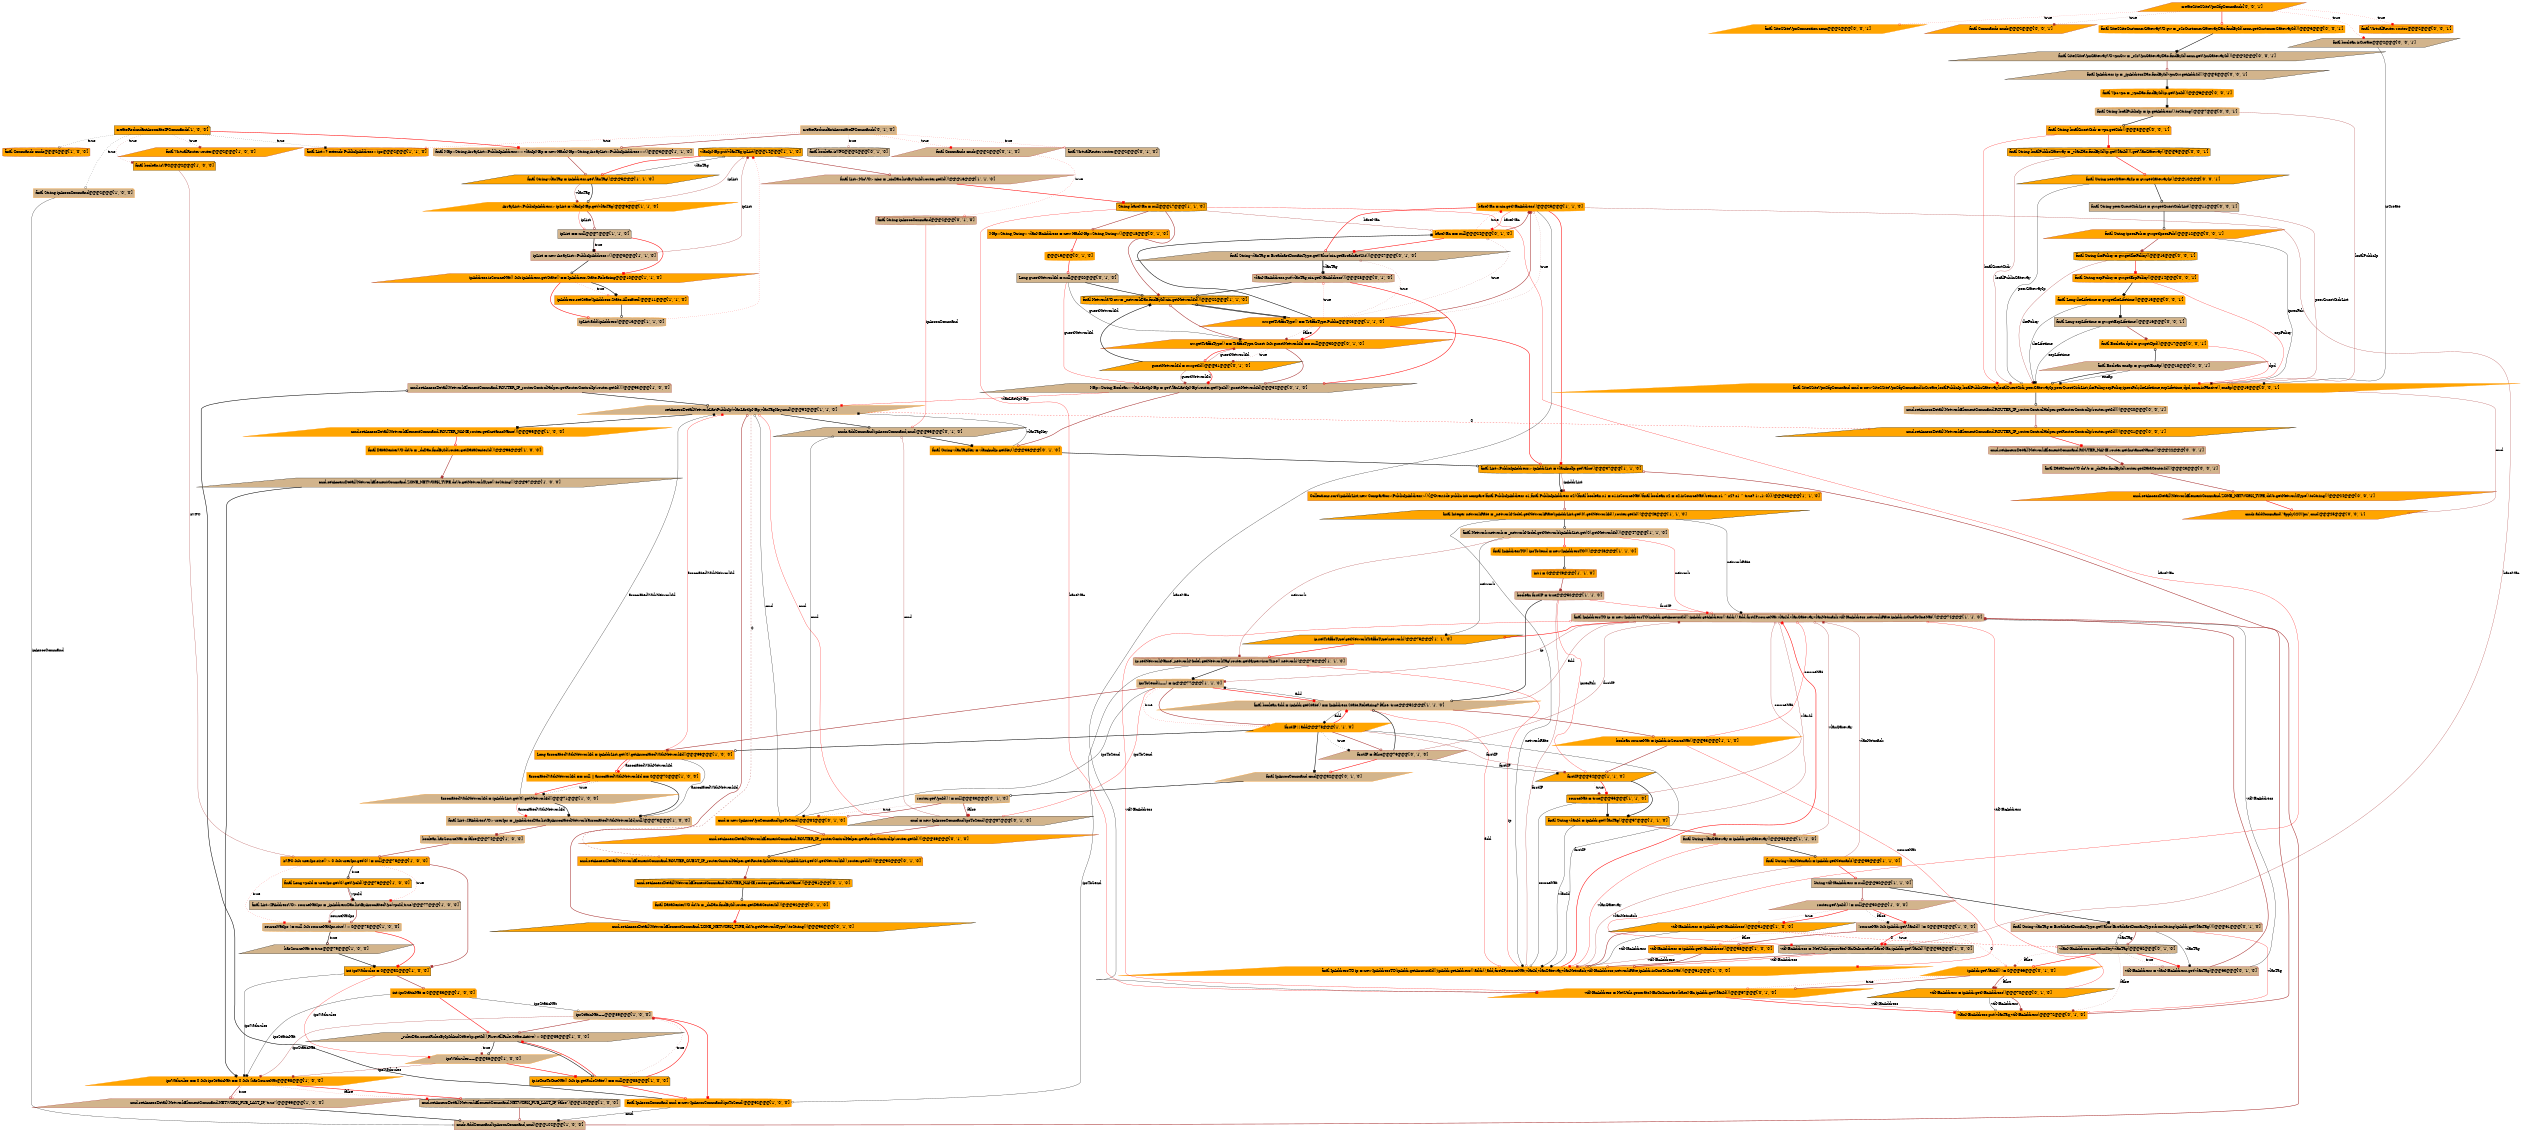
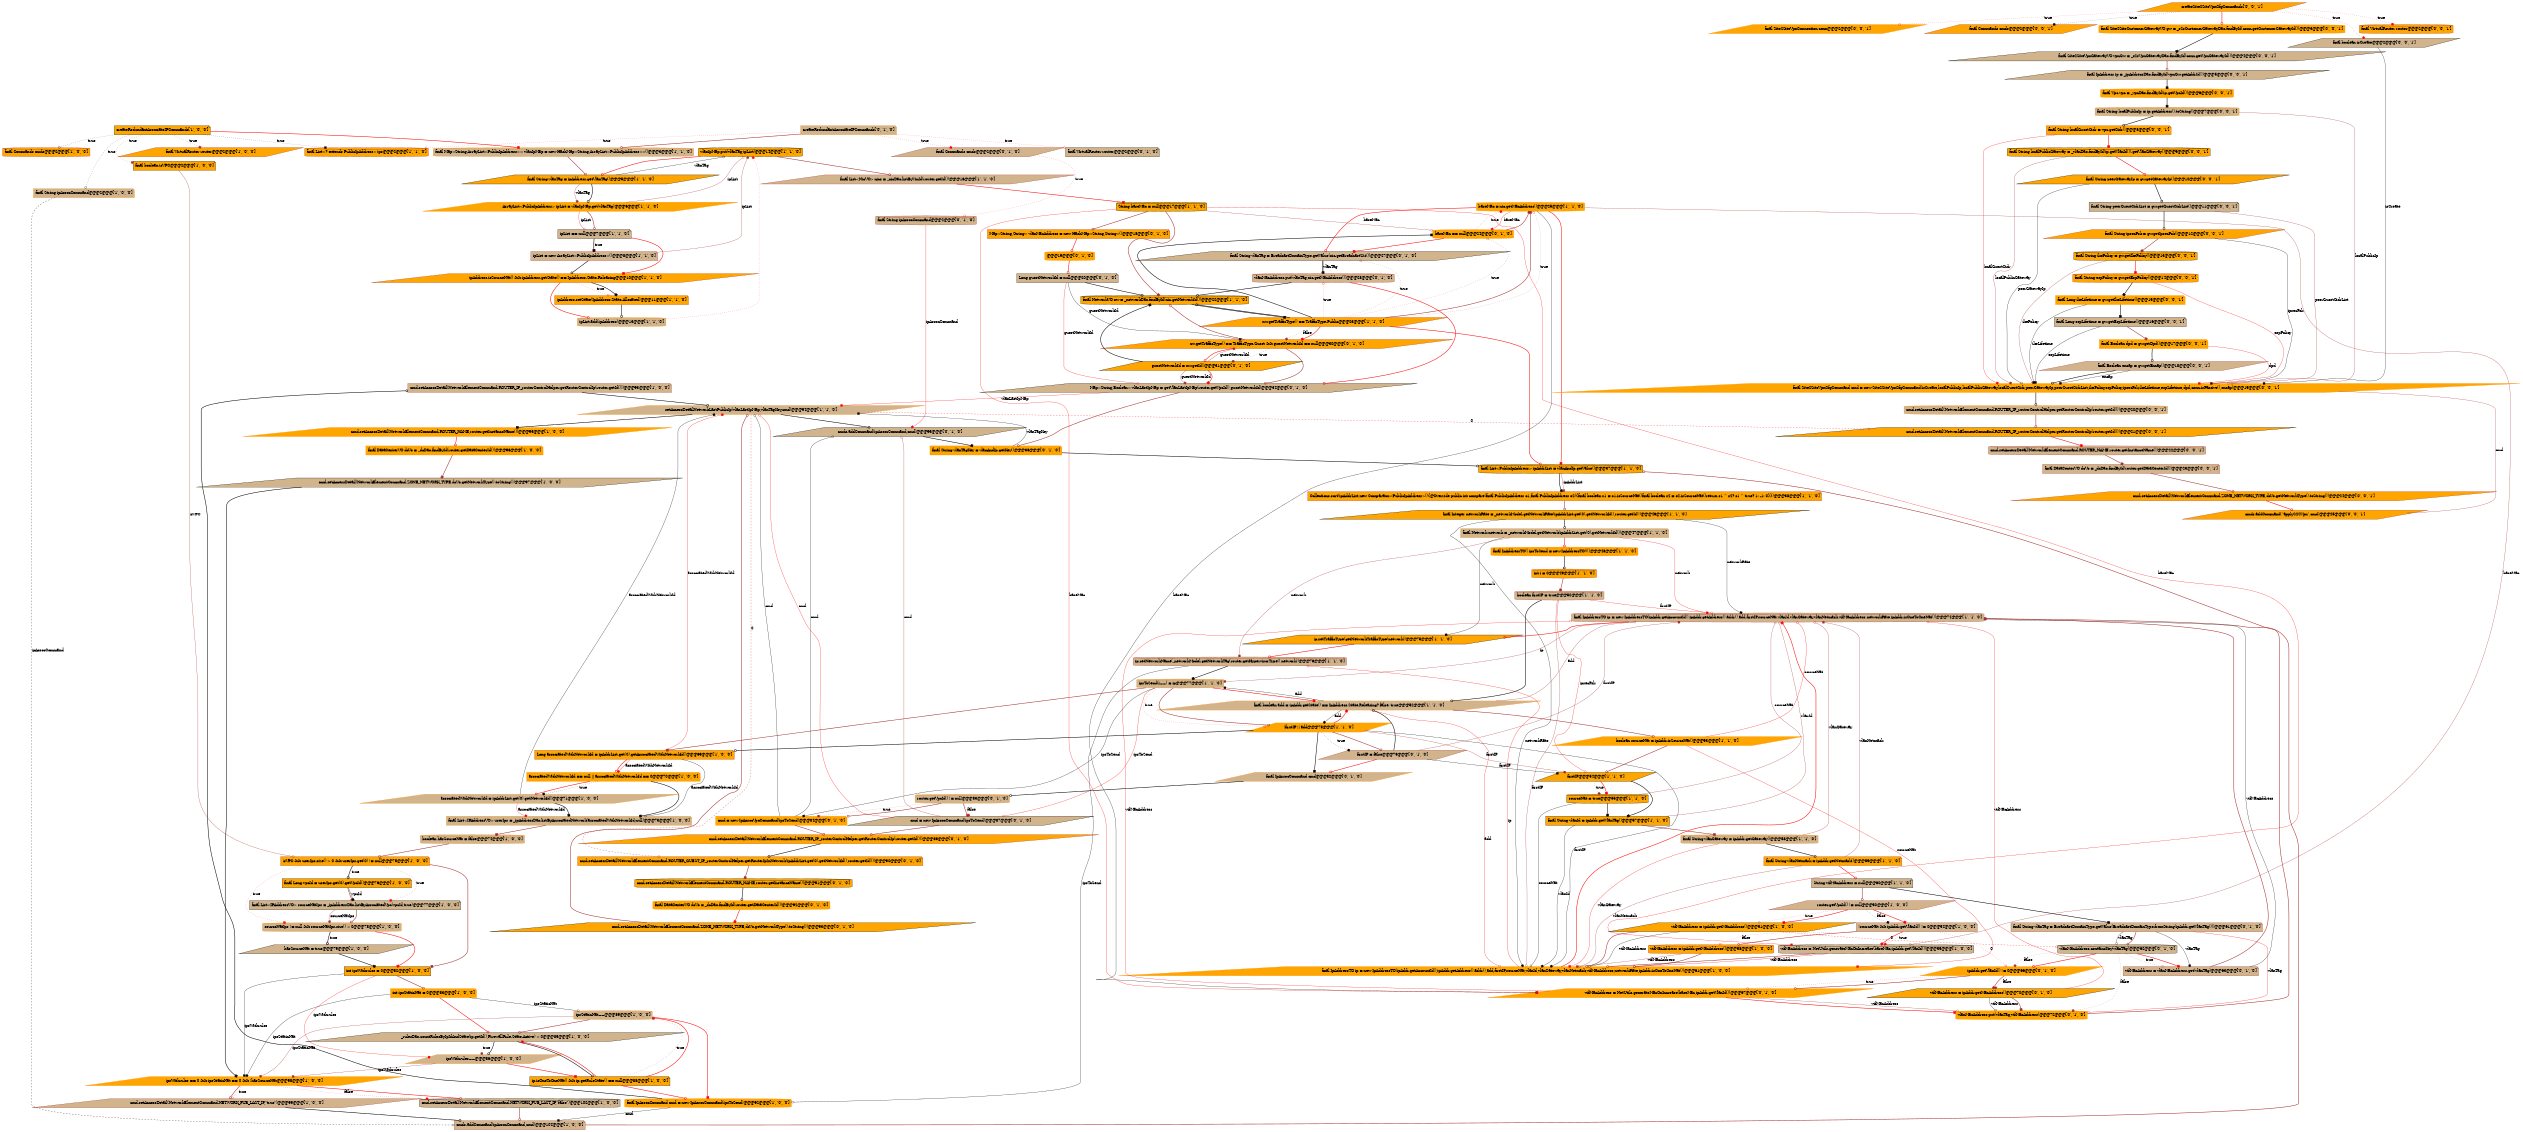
edge "createSite2SiteVpnCfgCommands['0', '0', '1']" -> "final Commands cmds@@@2@@@['0', '0', '1']": color brown -> black
node "final boolean isVPC@@@2@@@['0', '1', '0']": removed
edge "final String ipAssocCommand@@@2@@@['0', '1', '0']" -> "cmds.addCommand(ipAssocCommand,cmd)@@@95@@@['0', '1', '0']": arrowhead odot -> box
edge "final Boolean encap = gw.getEncap()@@@18@@@['0', '0', '1']" -> "final Boolean dpd = gw.getDpd()@@@17@@@['0', '0', '1']": reversed
edge "final String ipAssocCommand@@@2@@@['1', '0', '0']" -> "cmds.addCommand(ipAssocCommand,cmd)@@@104@@@['1', '0', '0']": style solid -> dashed
